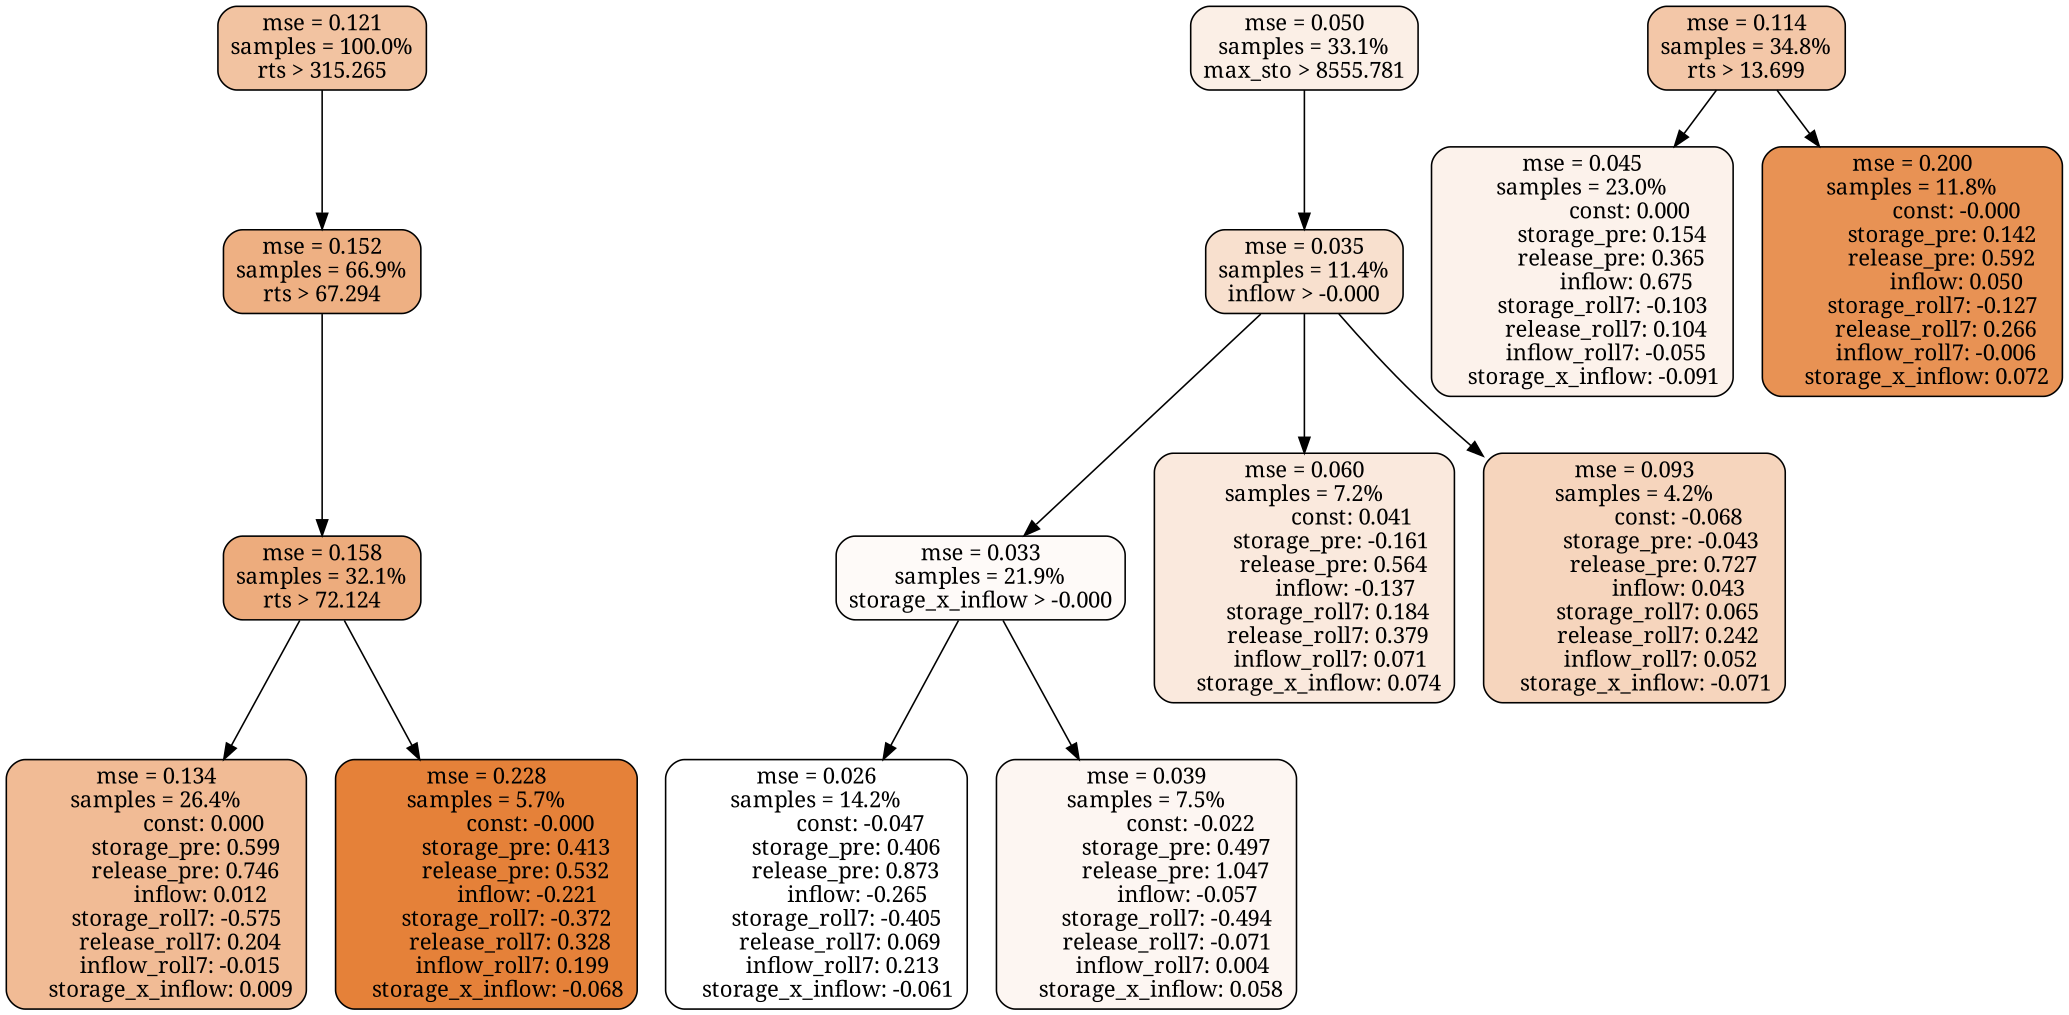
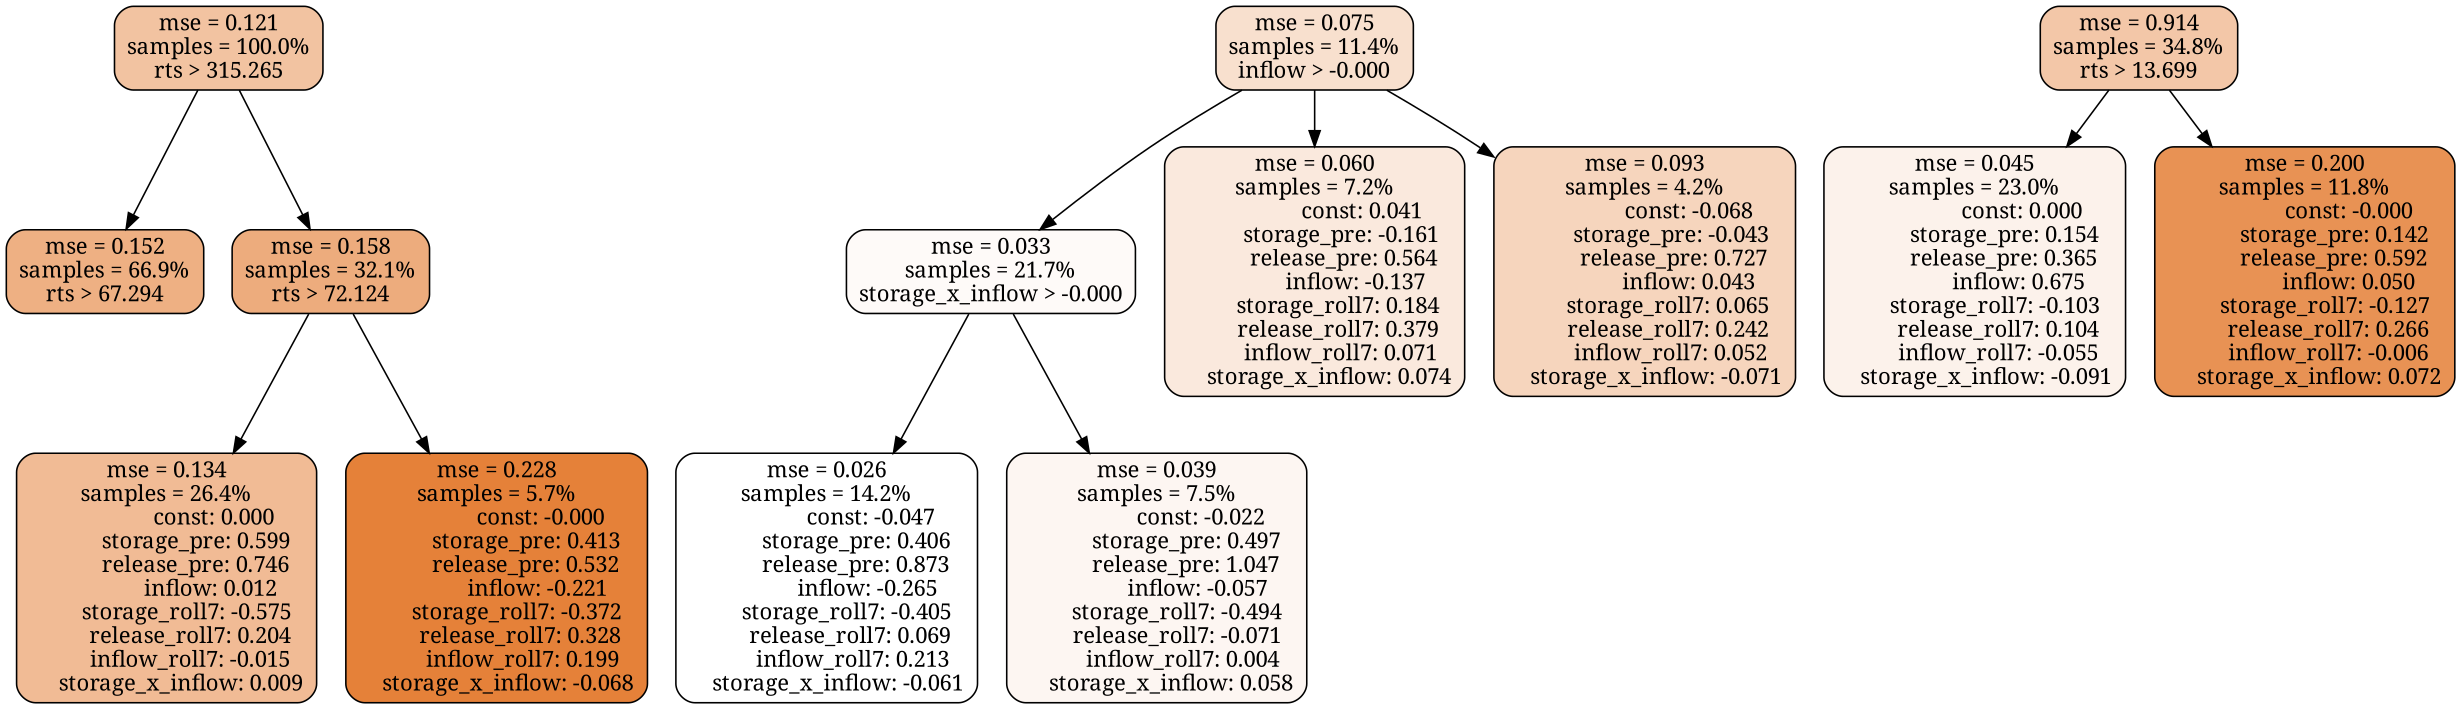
node "mse = 0.050 samples = 33.1% max_sto > 8555.781": removed
node "mse = 0.114 samples = 34.8% rts > 13.699": label "mse = 0.114 samples = 34.8% rts > 13.699" -> "mse = 0.914 samples = 34.8% rts > 13.699"
node "mse = 0.035 samples = 11.4% inflow > -0.000": label "mse = 0.035 samples = 11.4% inflow > -0.000" -> "mse = 0.075 samples = 11.4% inflow > -0.000"
edge "mse = 0.152 samples = 66.9% rts > 67.294" -> "mse = 0.158 samples = 32.1% rts > 72.124": now "mse = 0.121 samples = 100.0% rts > 315.265" -> "mse = 0.158 samples = 32.1% rts > 72.124"
node "mse = 0.033 samples = 21.9% storage_x_inflow > -0.000": label "mse = 0.033 samples = 21.9% storage_x_inflow > -0.000" -> "mse = 0.033 samples = 21.7% storage_x_inflow > -0.000"
